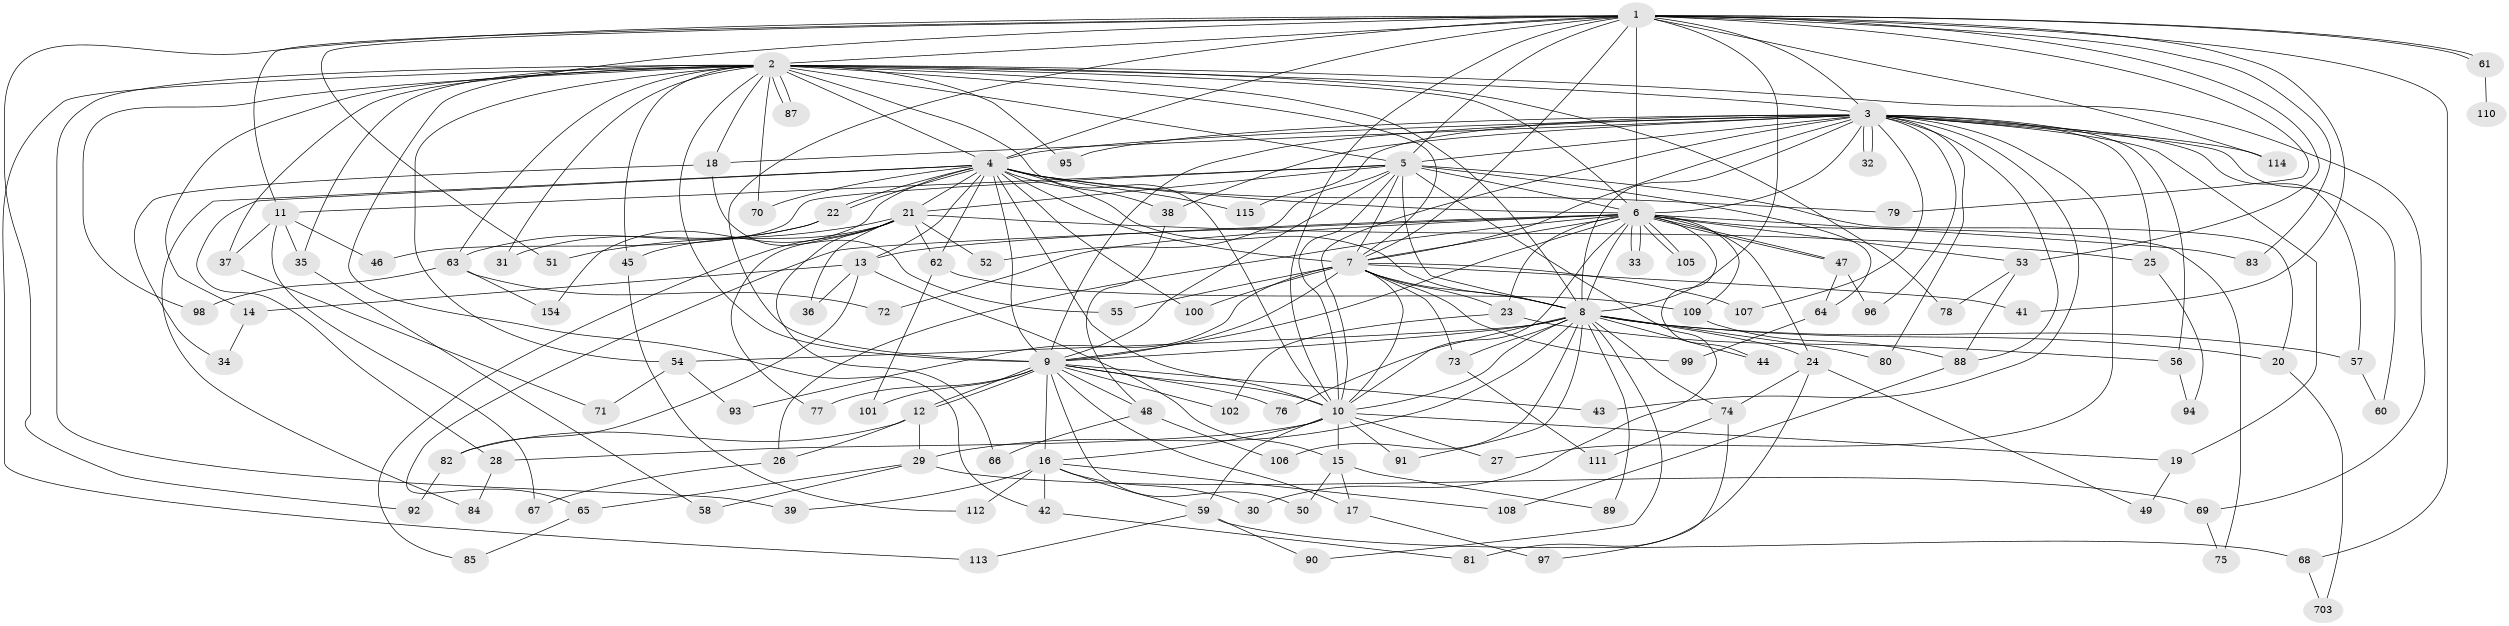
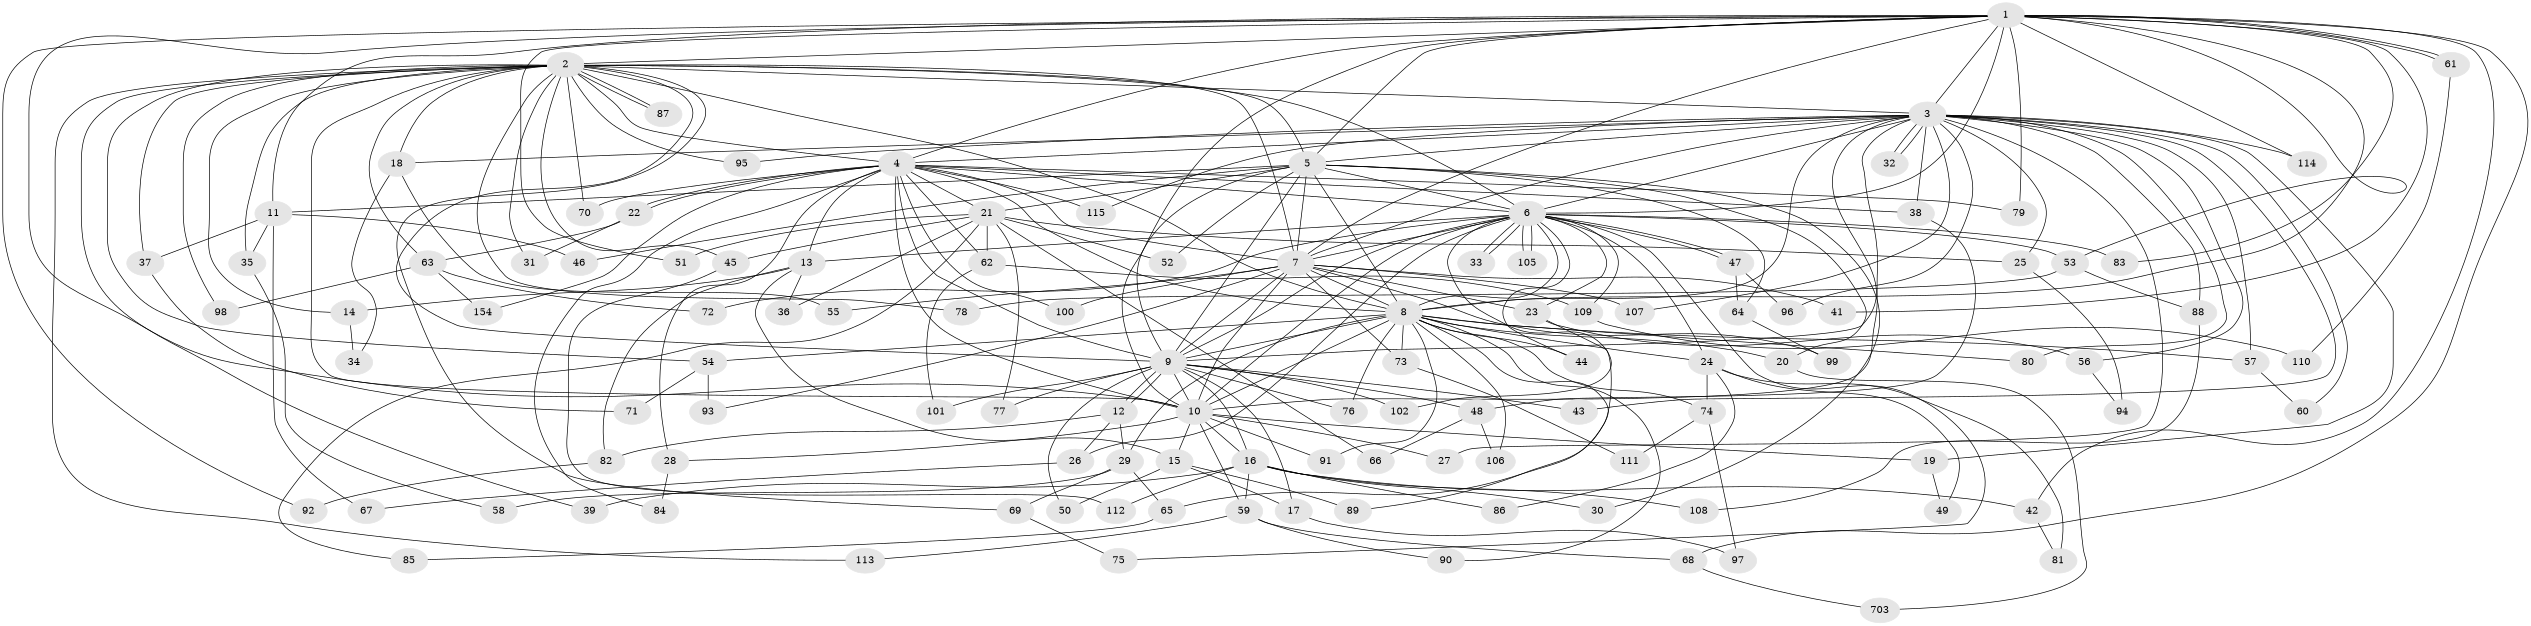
edge "109" -- "88": now "109" -- "110"
node "86": added
